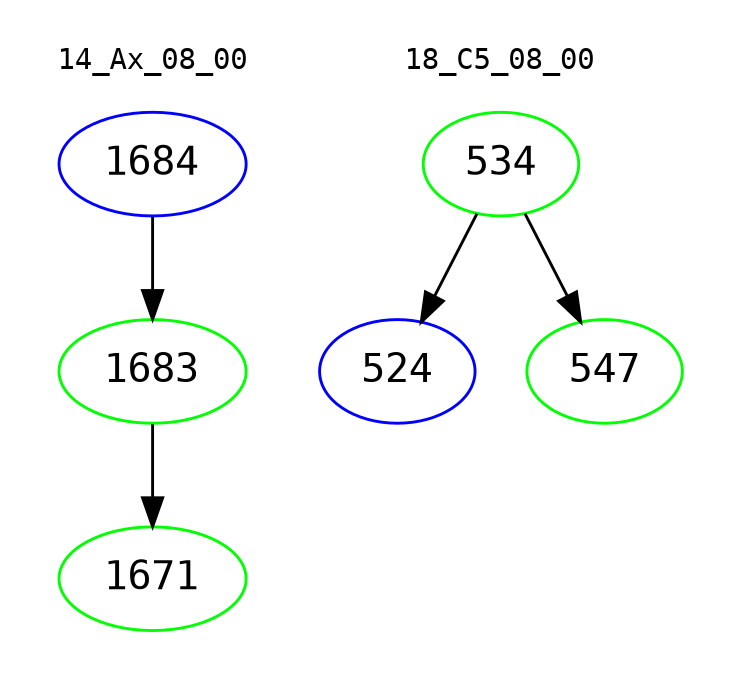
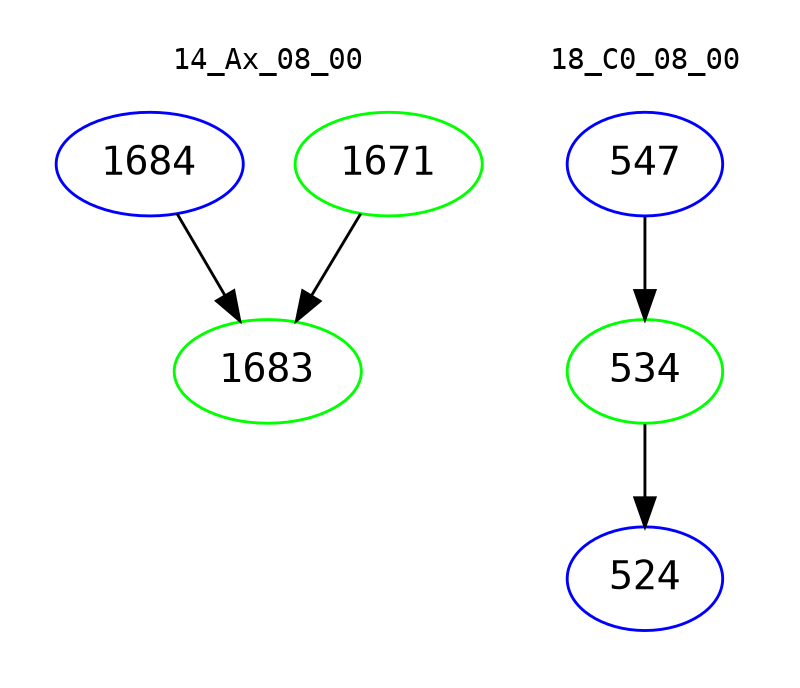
cluster "18_C5_08_00": label "18_C5_08_00" -> "18_C0_08_00"
edge "534" -> "547": reversed
node "547": color green -> blue
edge "1683" -> "1671": reversed
